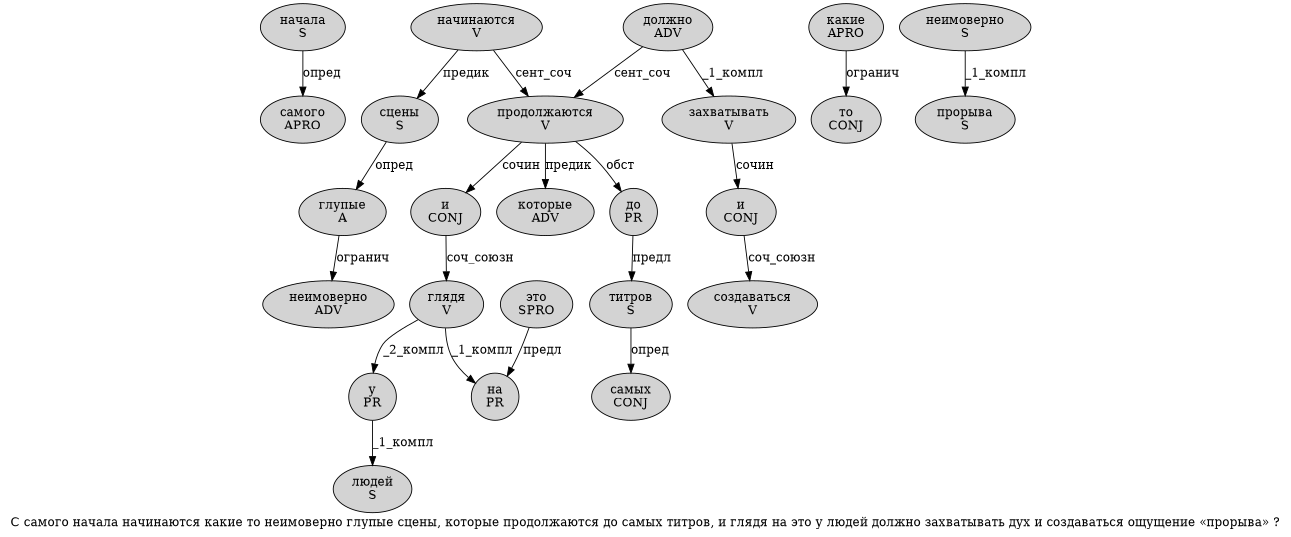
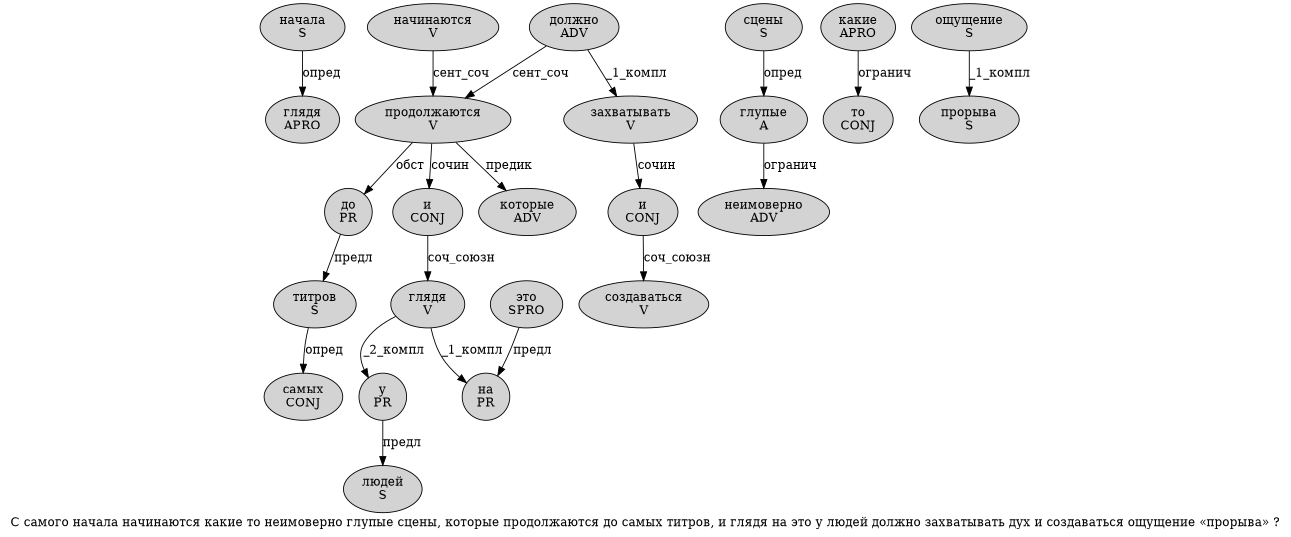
node "неимоверно S": label "неимоверно S" -> "ощущение S"
edge "начинаются V" -> "сцены S": removed, label "предик"
node "самого APRO": label "самого APRO" -> "глядя APRO"
edge "у PR" -> "людей S": label "_1_компл" -> "предл"
